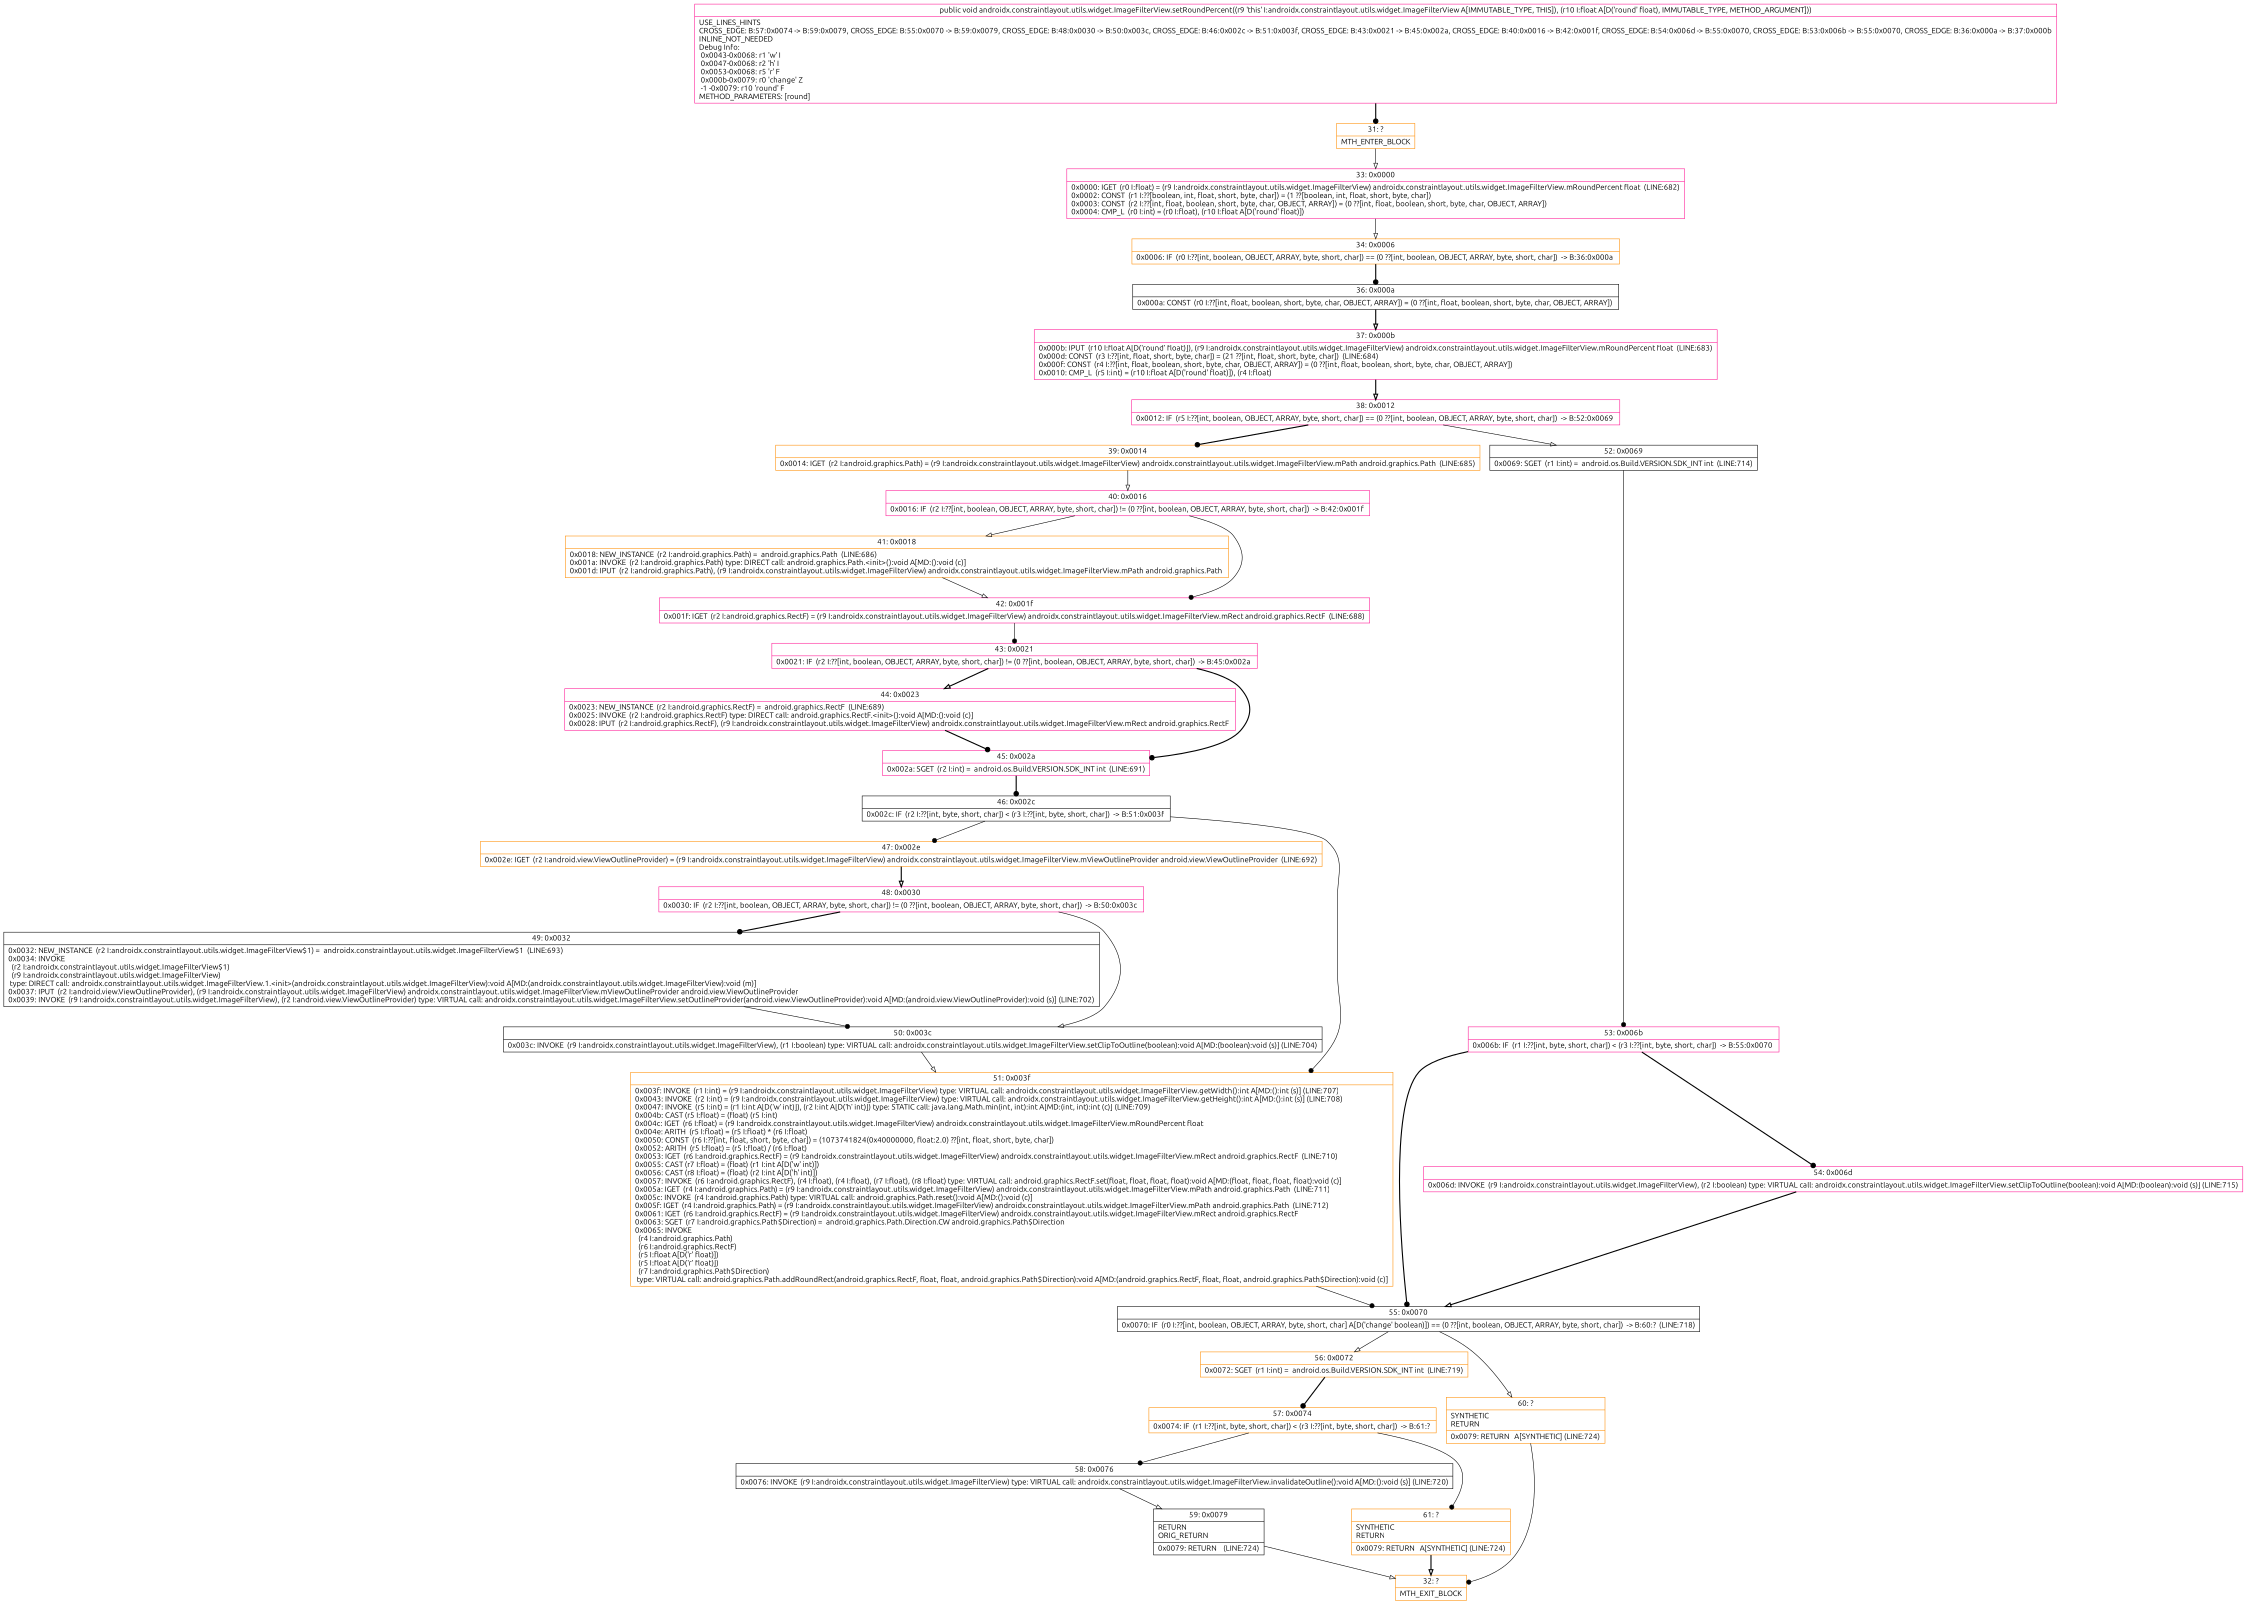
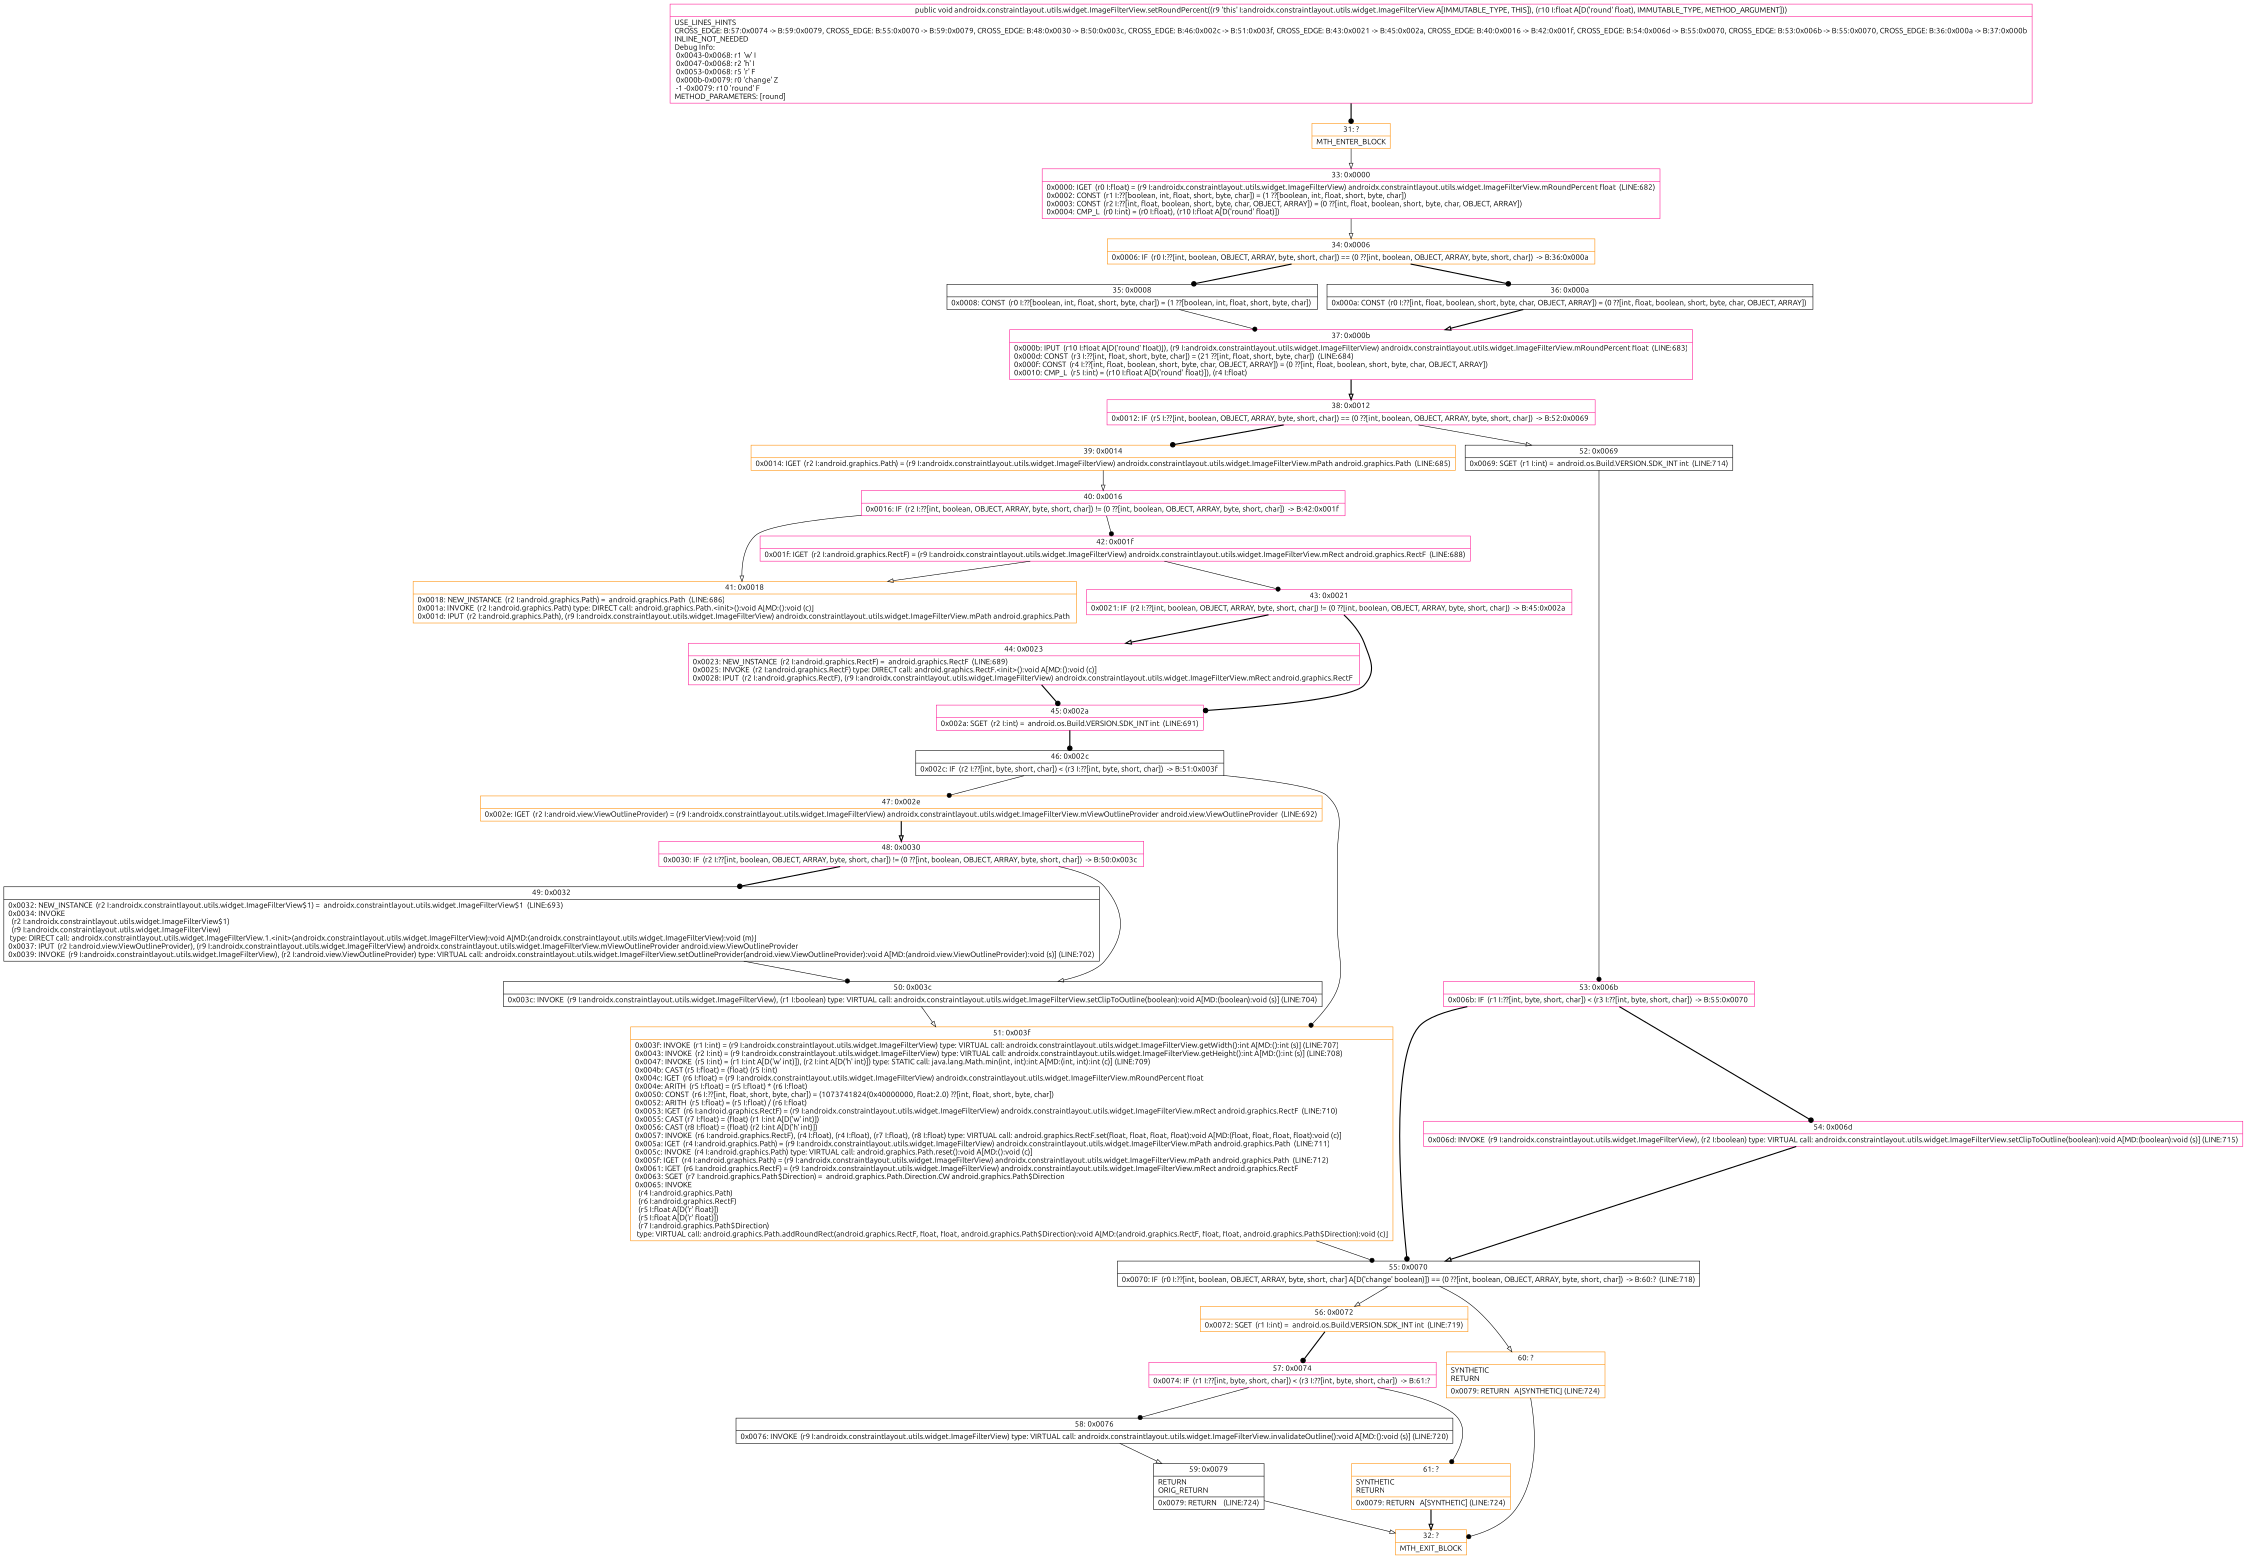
node "35: 0x0008": added
edge "41: 0x0018" -> "42: 0x001f": reversed
node "57: 0x0074": color darkorange -> deeppink
